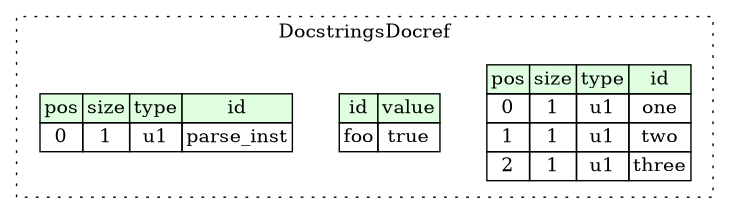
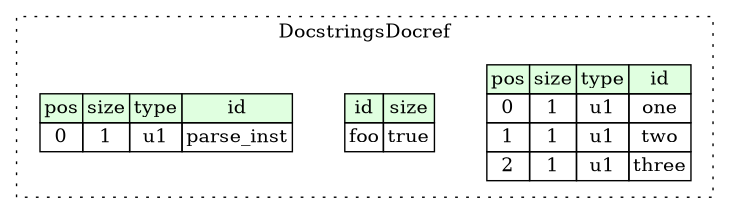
node "id": text "value" -> "size"
